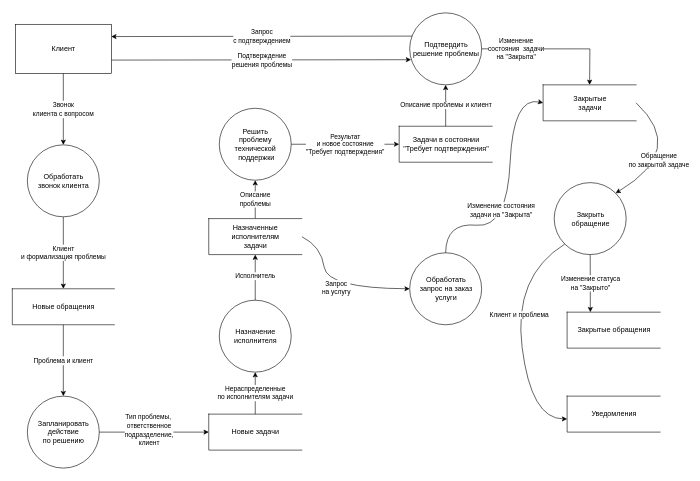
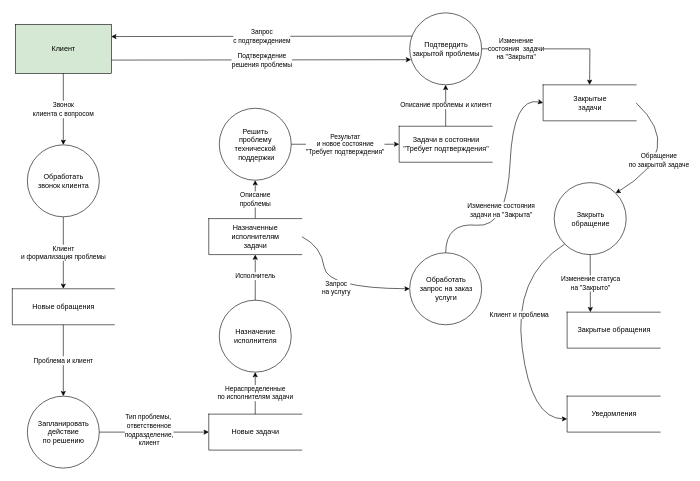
node "Клиент": fillcolor #ffffff -> #d5e8d4
node "Подтвердить решение проблемы": label "Подтвердить решение проблемы" -> "Подтвердить закрытой проблемы"
